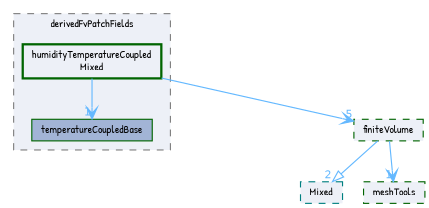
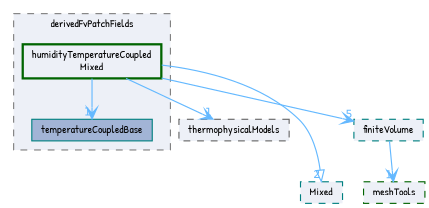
node "temperatureCoupledBase": color darkgreen -> teal
node "thermophysicalModels": added
node "finiteVolume": color darkgreen -> teal
edge "finiteVolume" -> "Mixed": now "humidityTemperatureCoupled Mixed" -> "Mixed"
